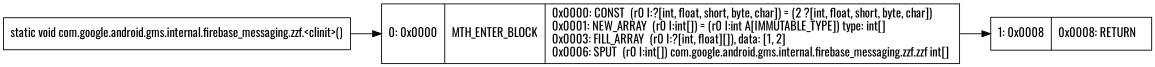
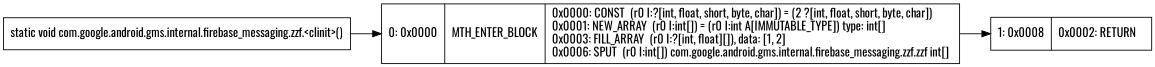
node "1: 0x0008": text "0x0008: RETURN" -> "0x0002: RETURN"
